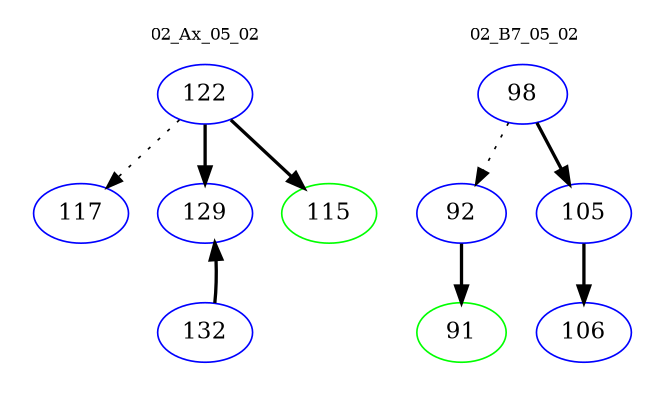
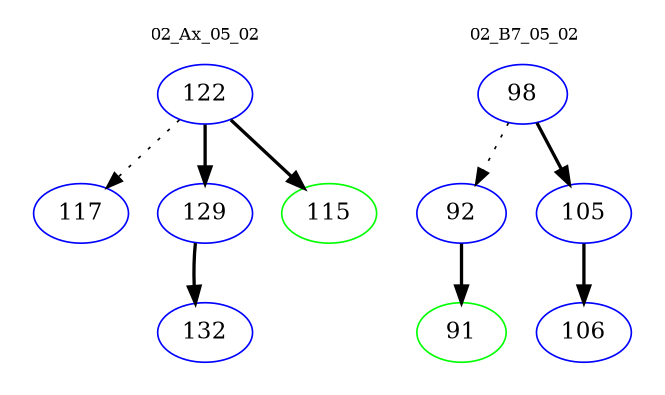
edge "132" -> "129": reversed
